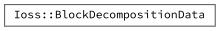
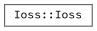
node "Ioss::BlockDecompositionData": label "Ioss::BlockDecompositionData" -> "Ioss::Ioss"
